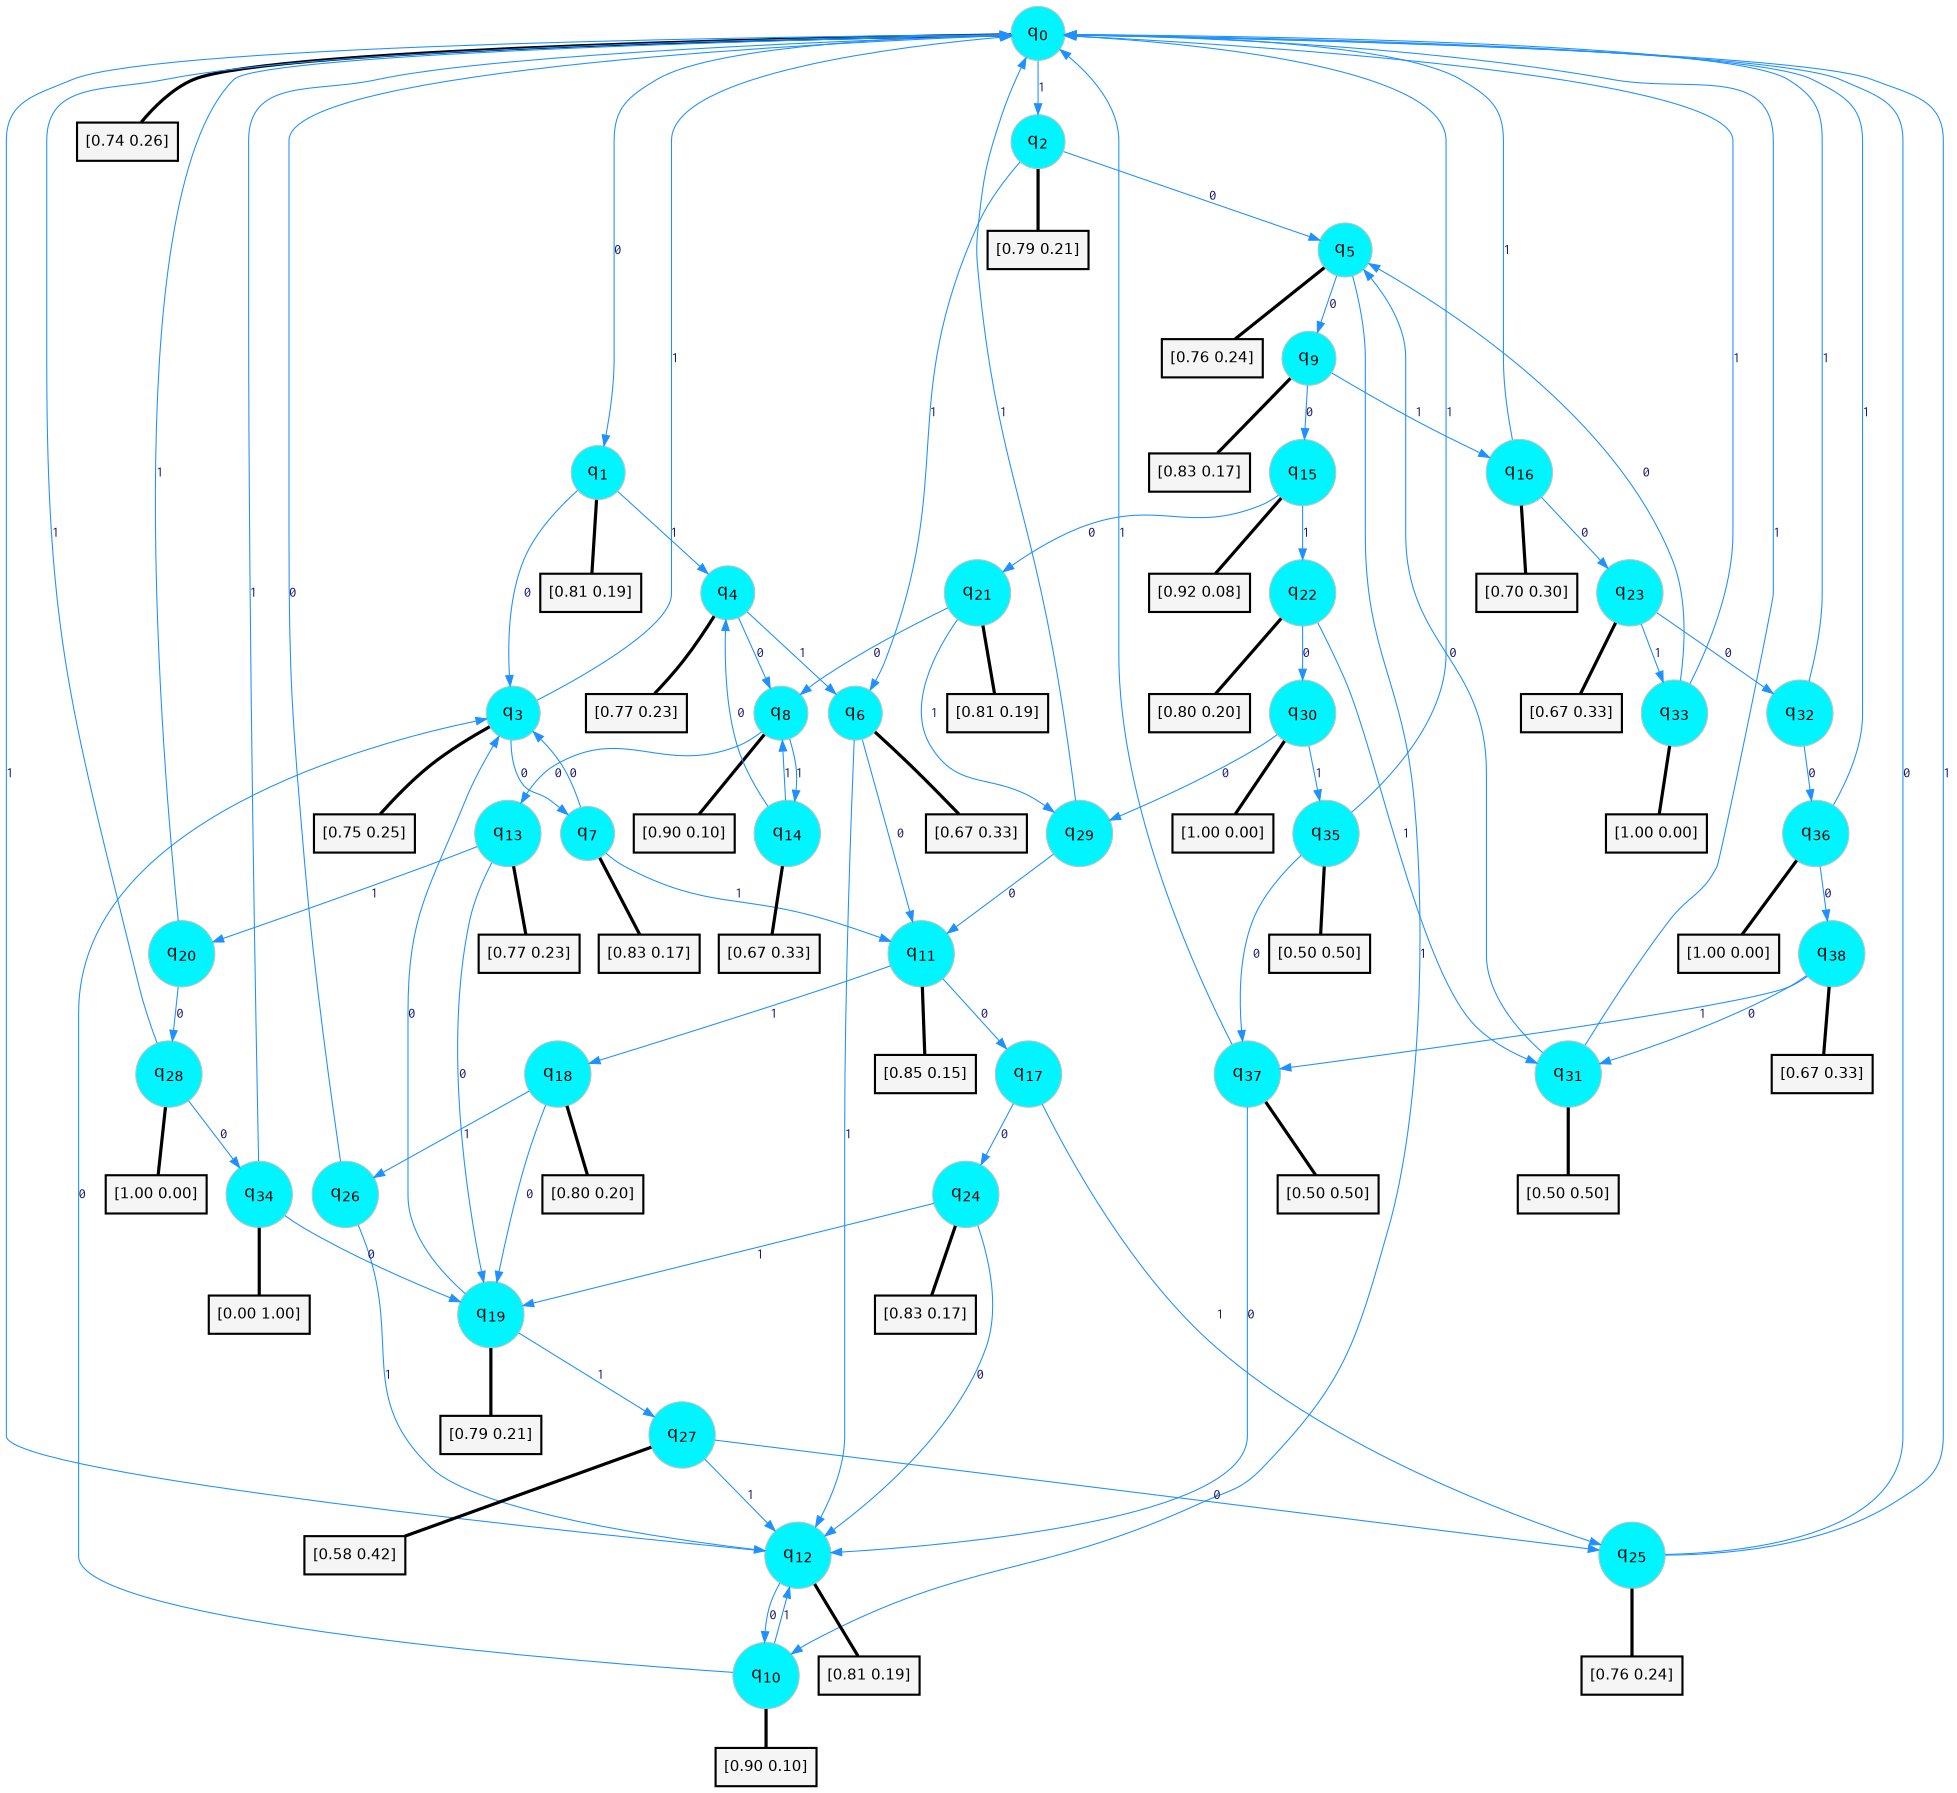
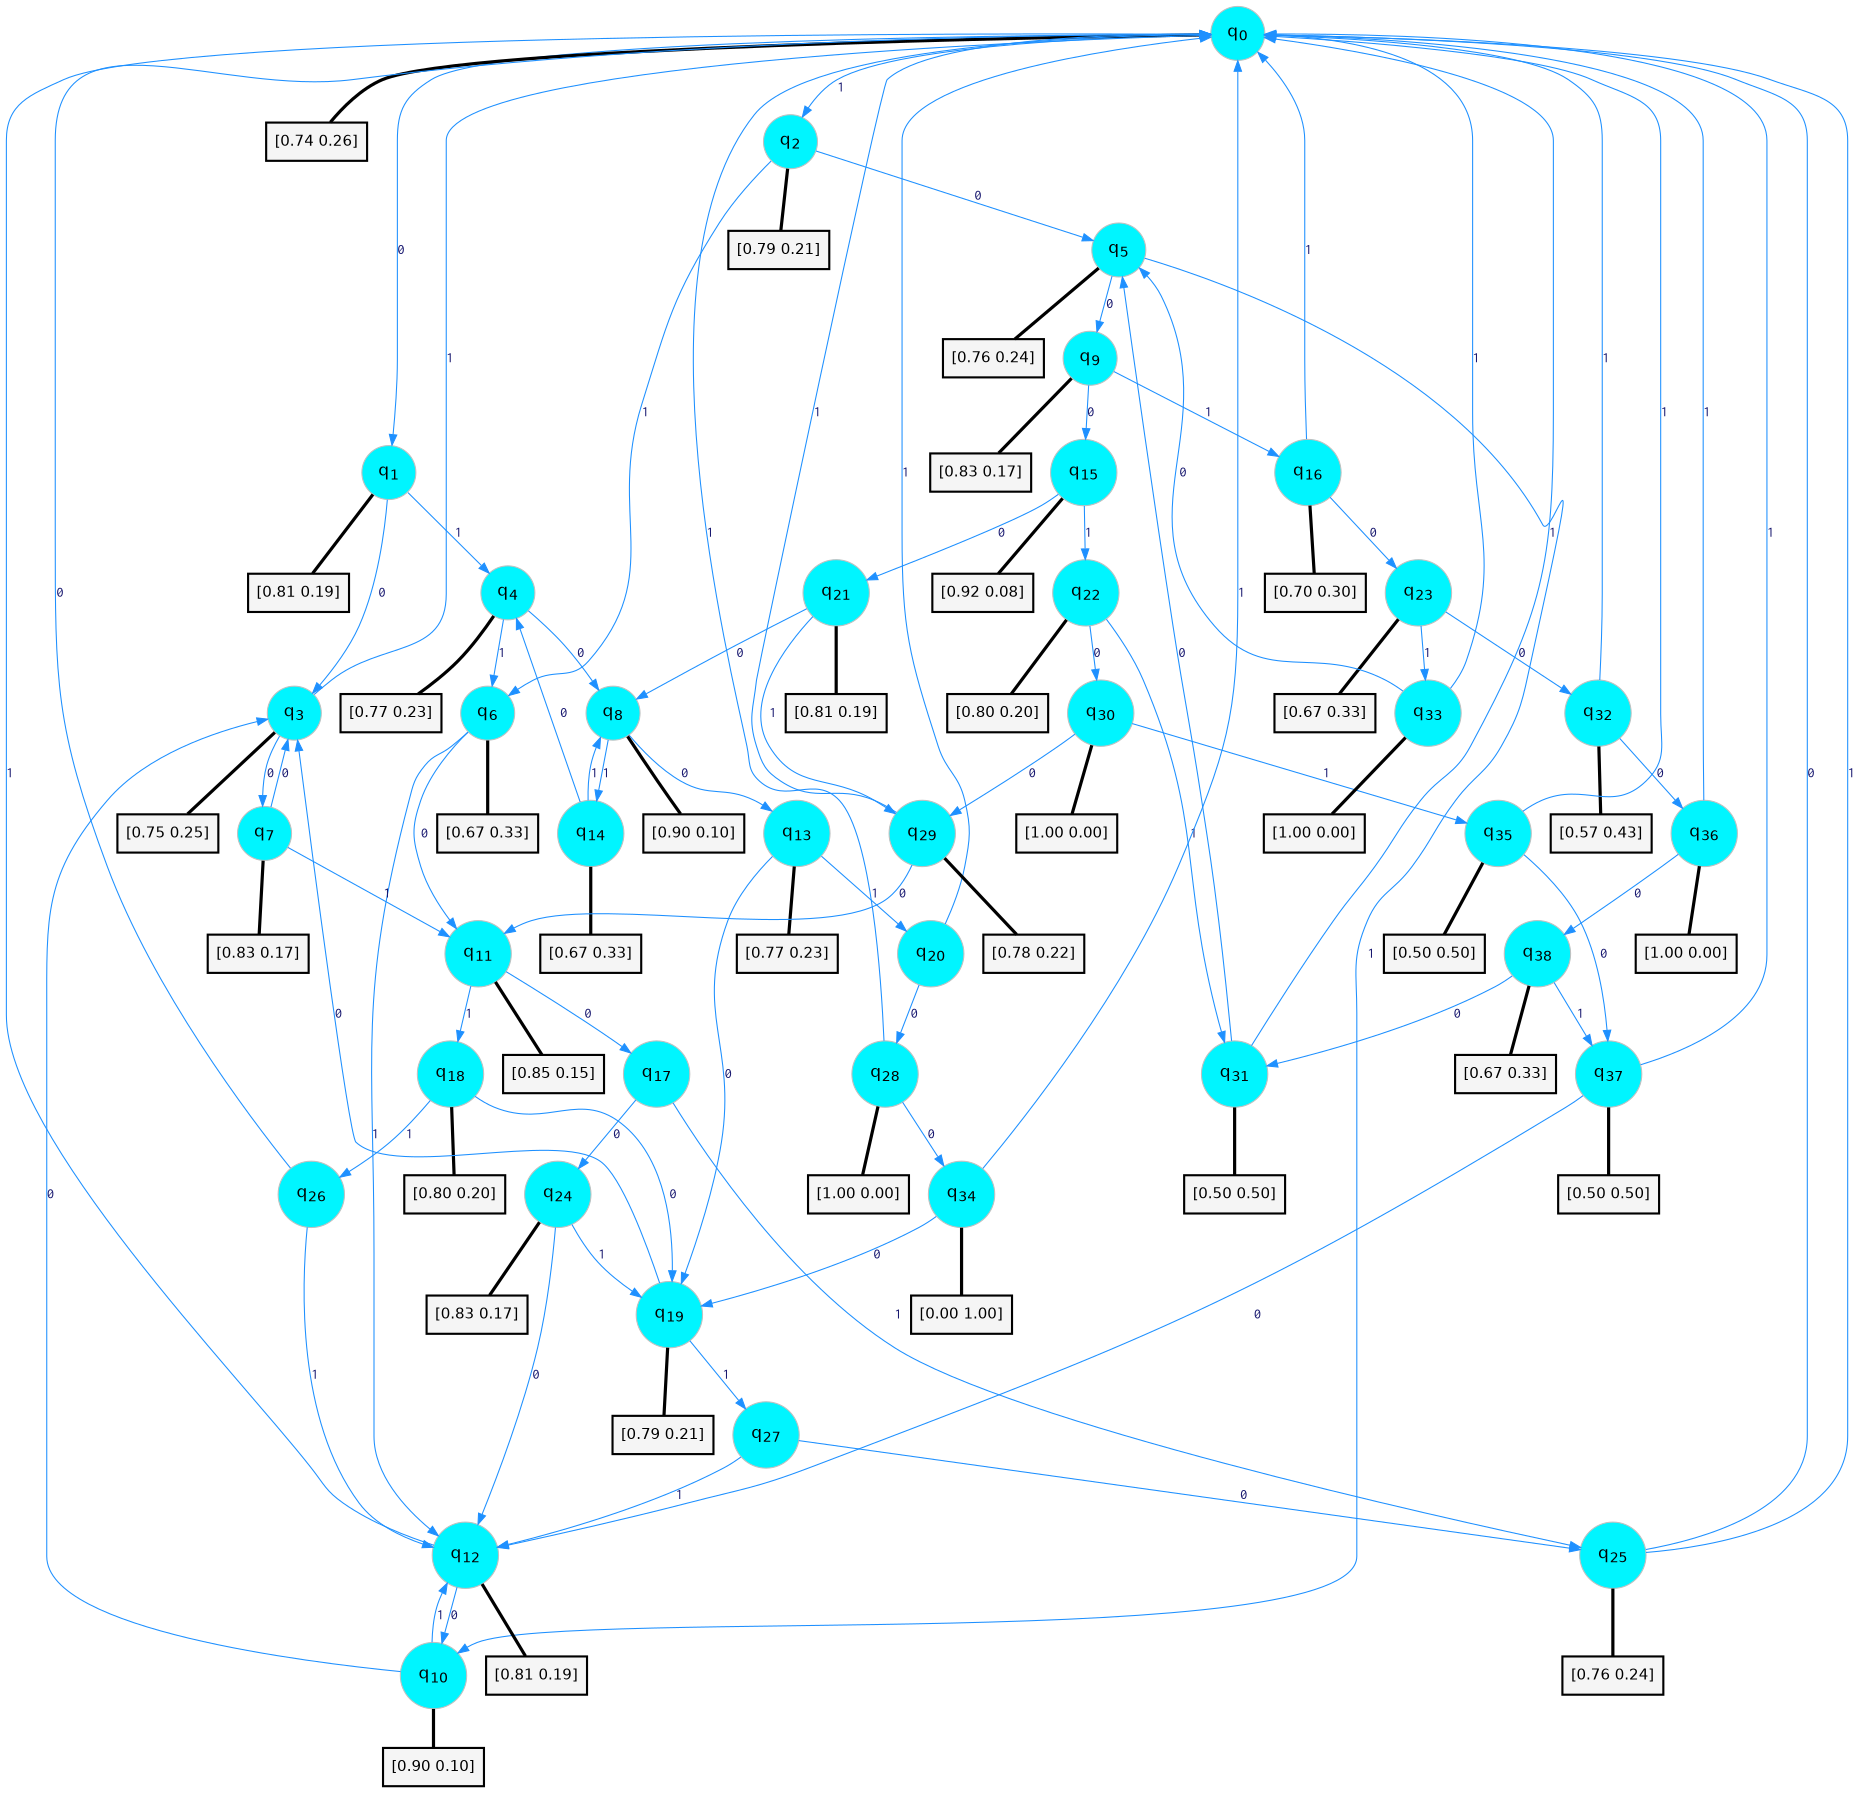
node "[0.57 0.43]": added
node "[0.78 0.22]": added
node "[0.58 0.42]": removed
